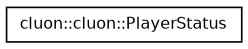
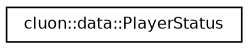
node "cluon::cluon::PlayerStatus": label "cluon::cluon::PlayerStatus" -> "cluon::data::PlayerStatus"
